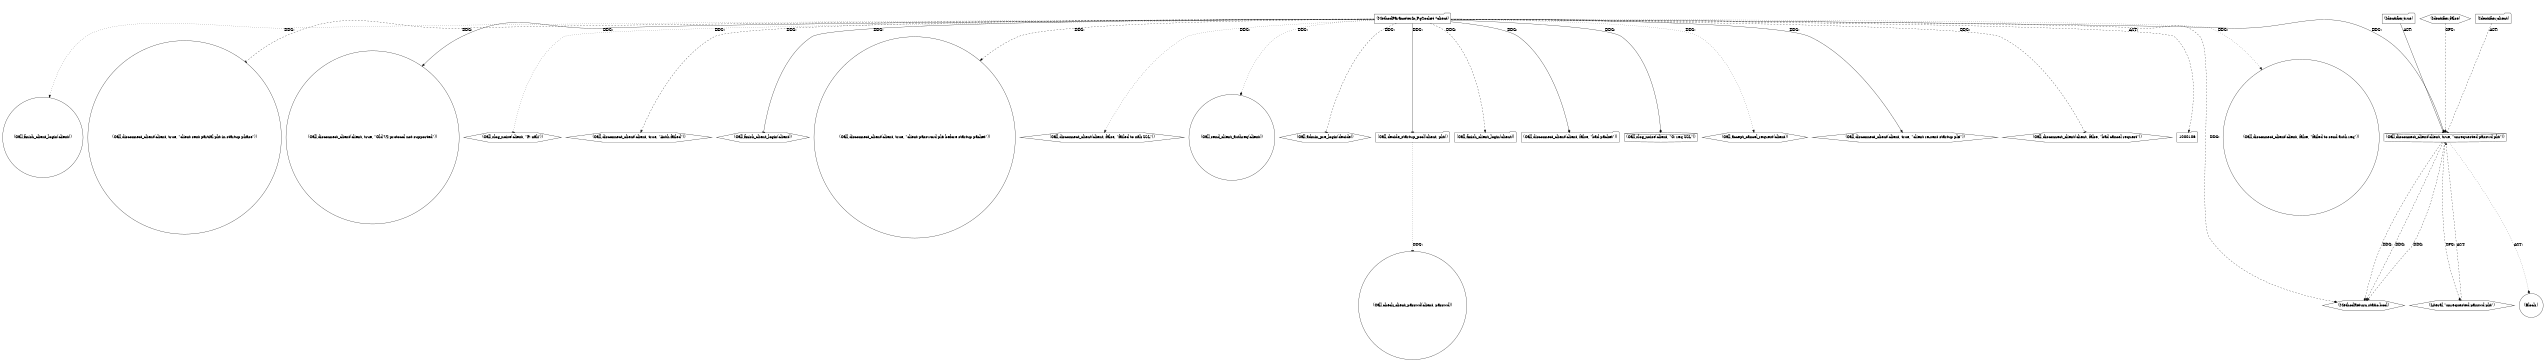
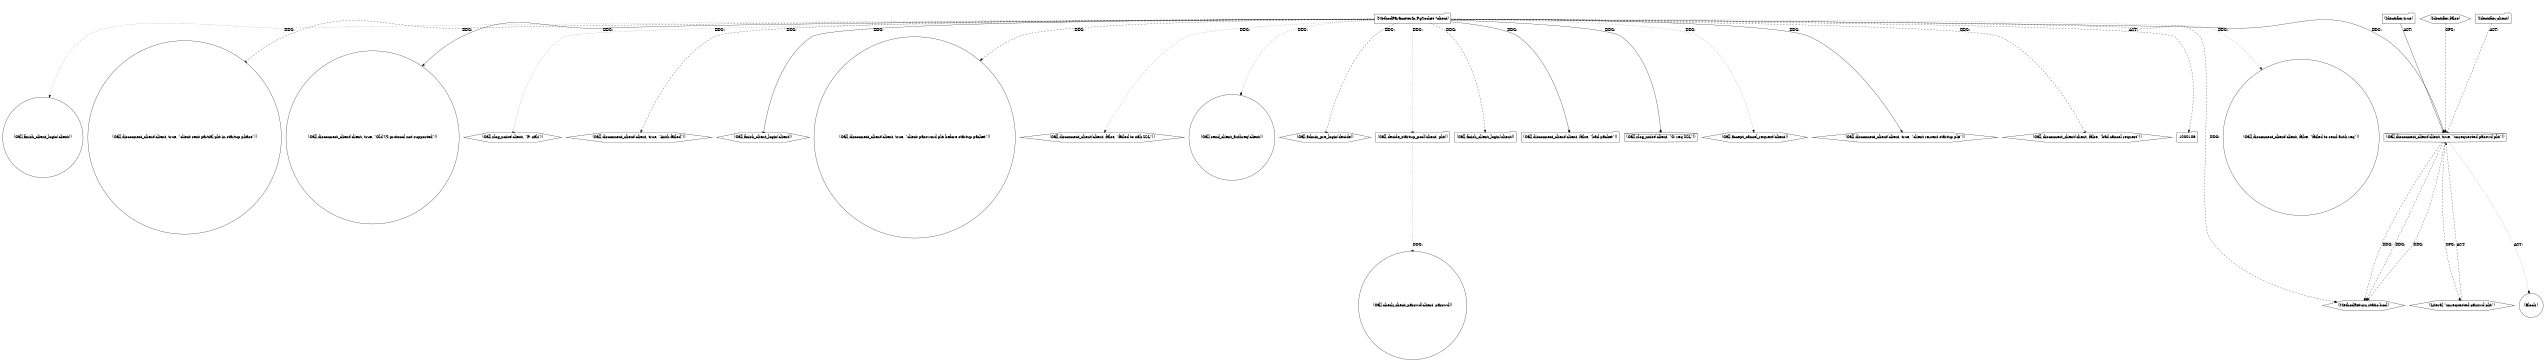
edge "(MethodParameterIn,PgSocket *client)" -> "(Call,decide_startup_pool(client, pkt))": style solid -> dotted
